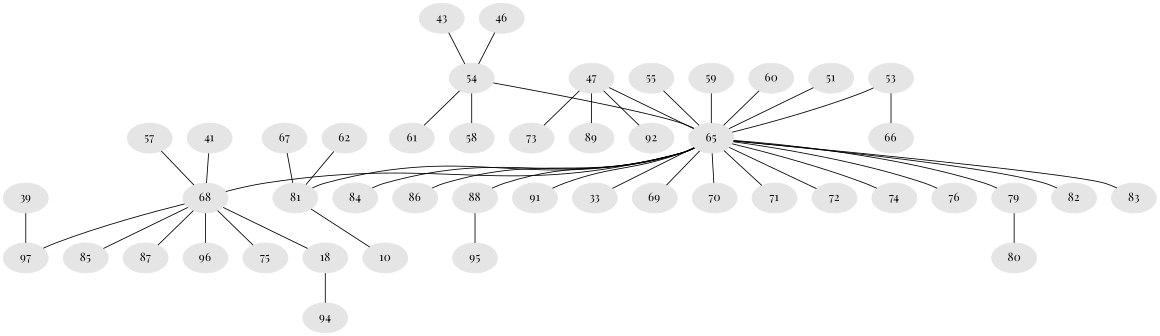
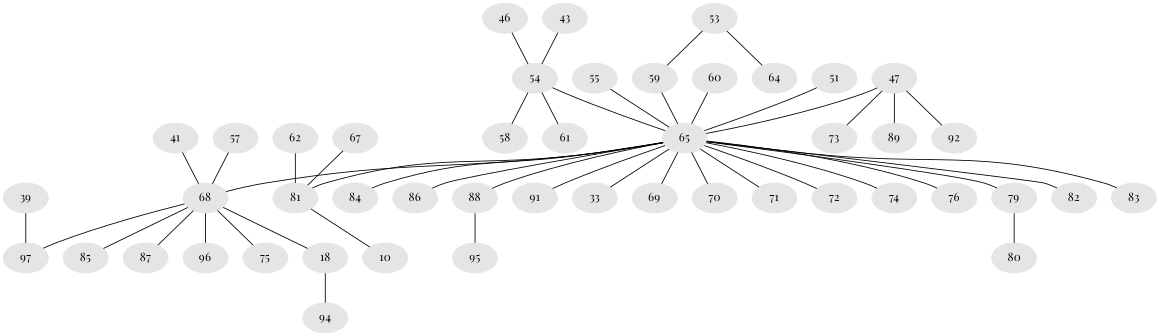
edge "53" -- "65": now "53" -- "59"
node "66": label "66" -> "64"
